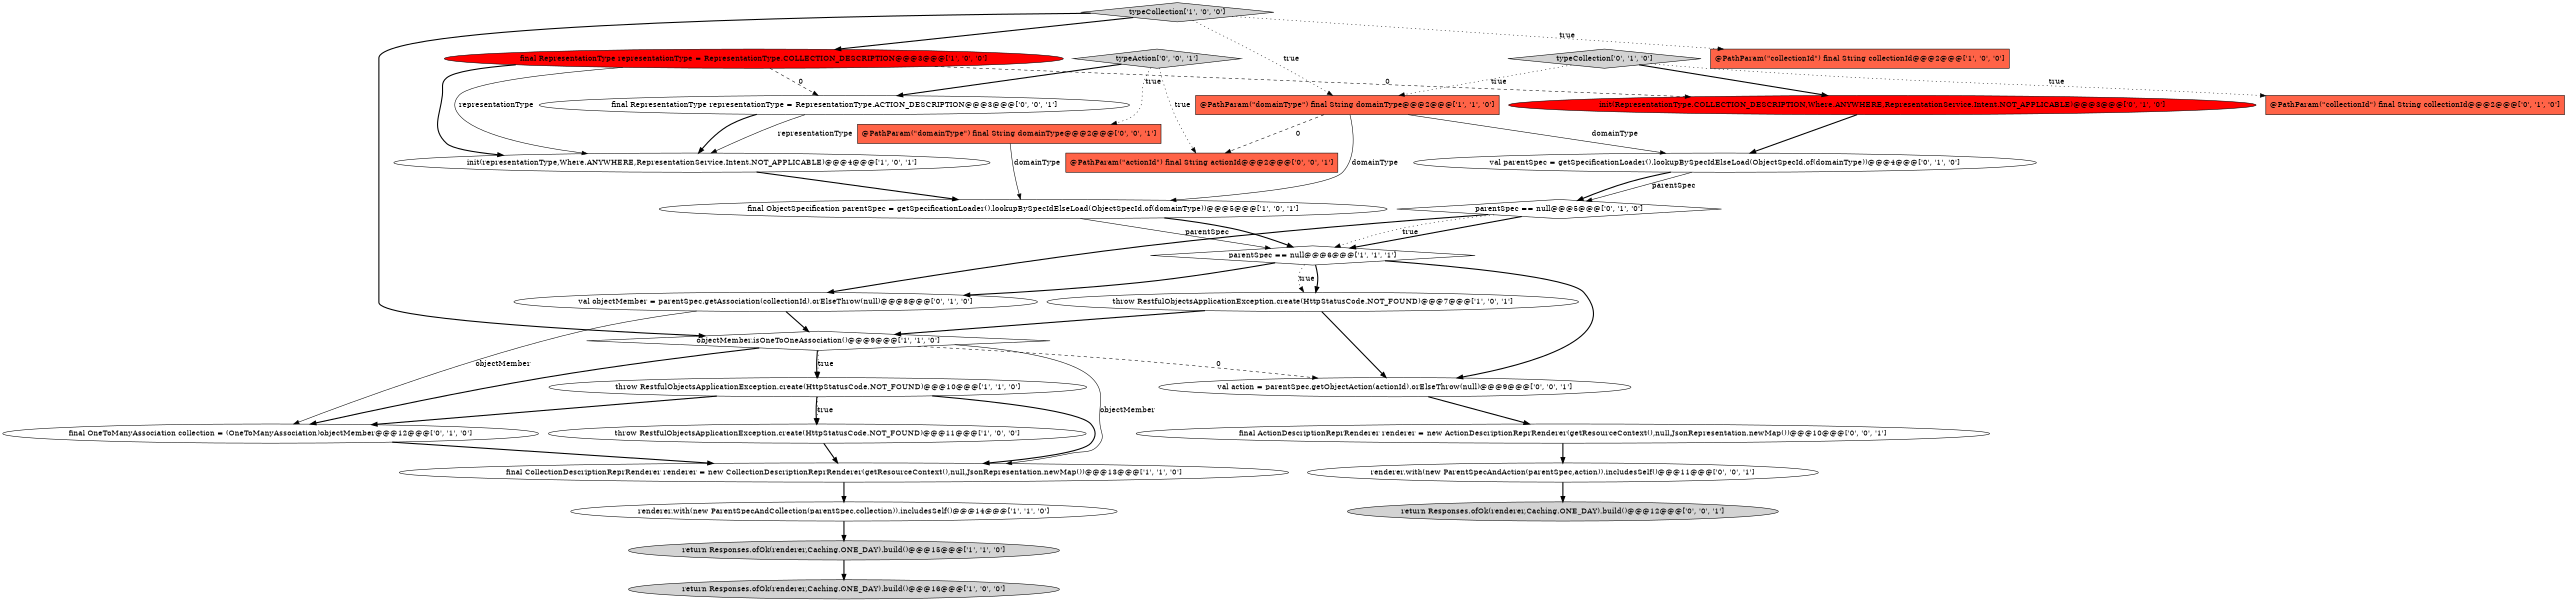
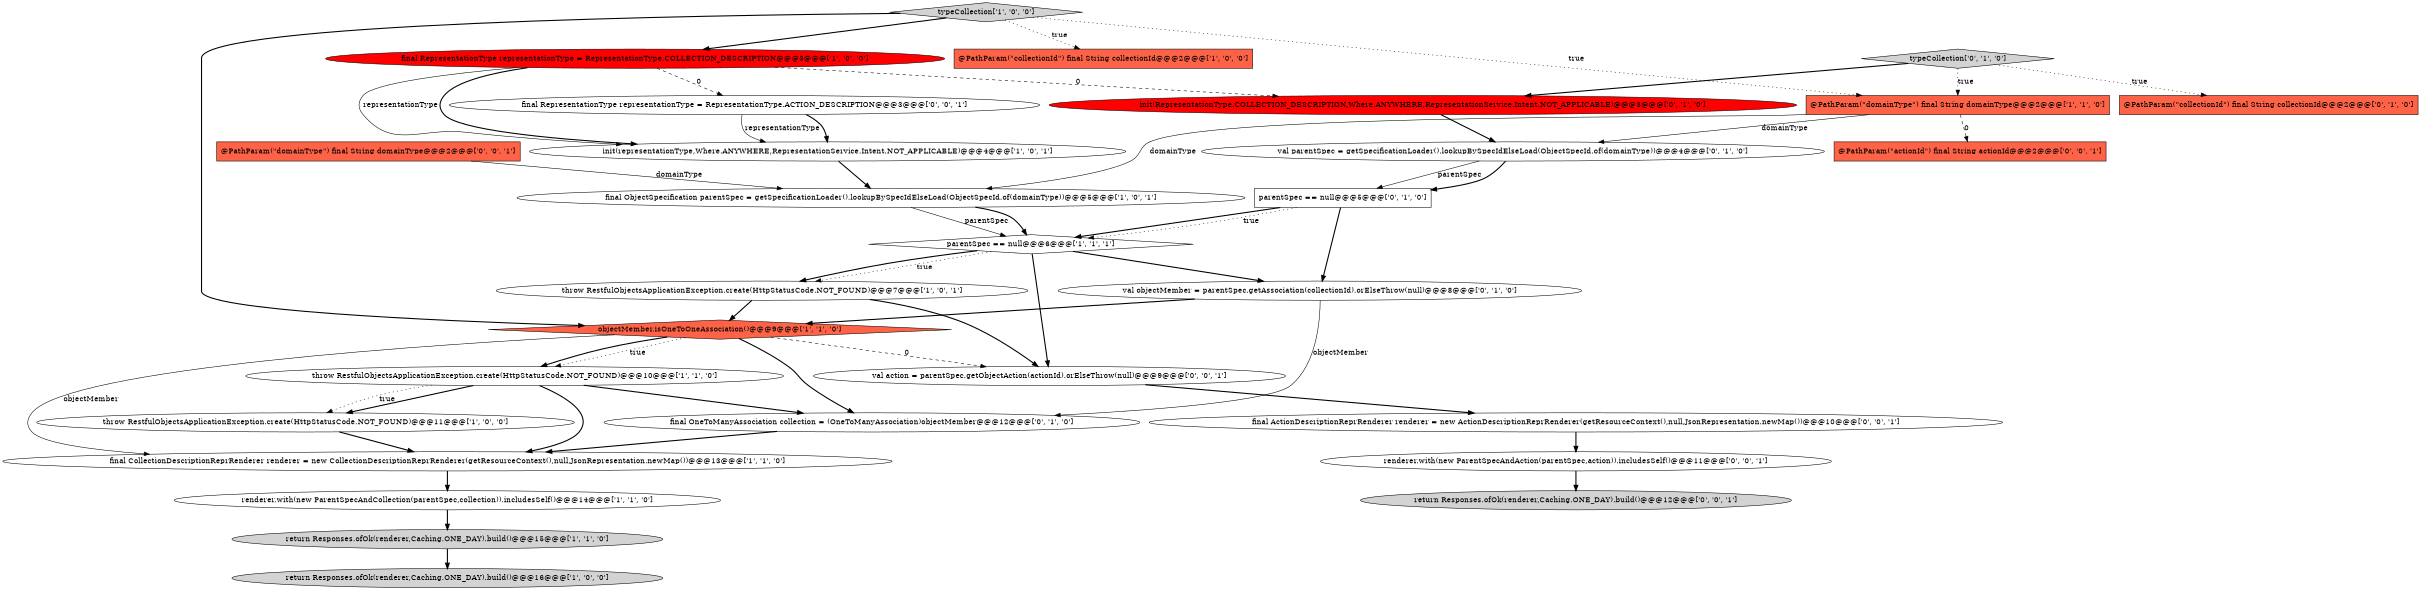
node "typeAction['0', '0', '1']": removed
node "parentSpec == null@@@5@@@['0', '1', '0']": shape diamond -> box
node "objectMember.isOneToOneAssociation()@@@9@@@['1', '1', '0']": fillcolor white -> tomato
